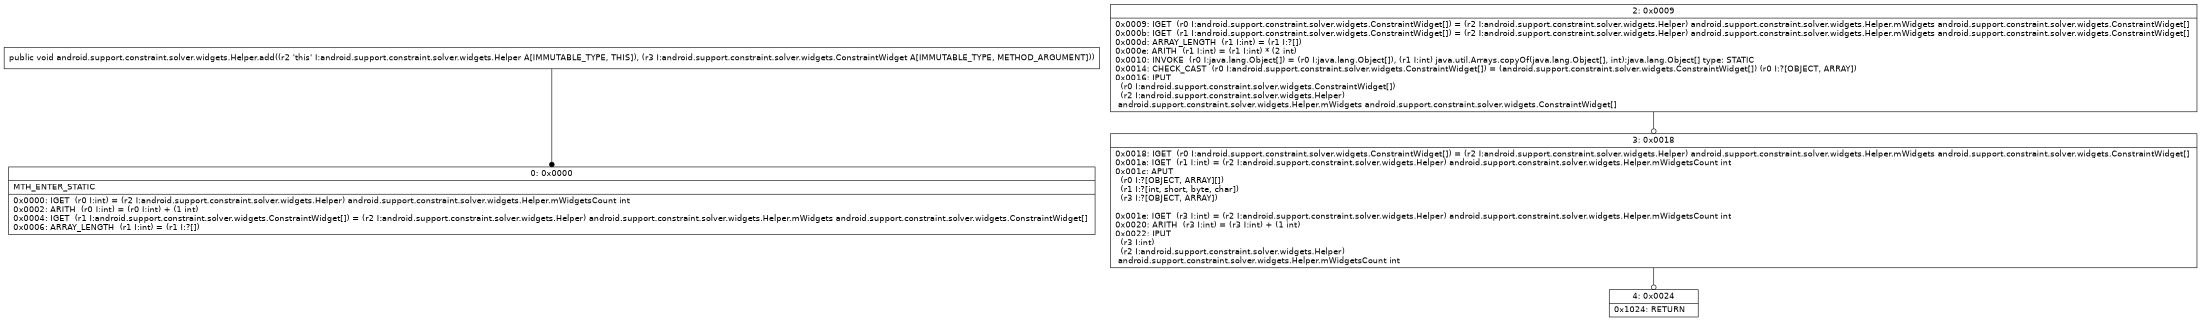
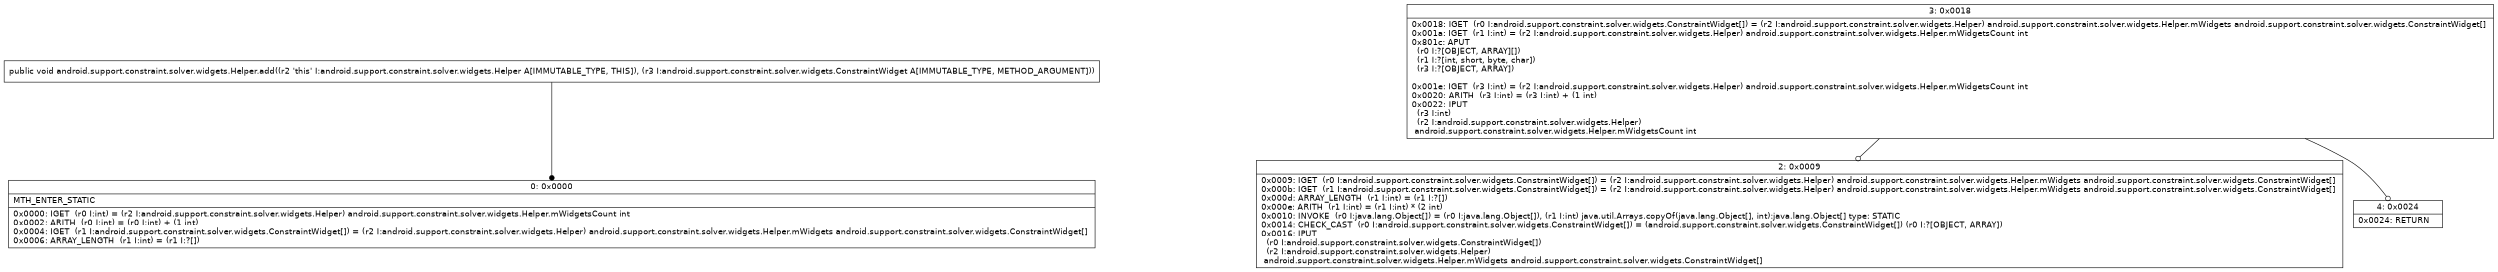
edge "2: 0x0009" -> "3: 0x0018": reversed
node "3: 0x0018": text "0x001c: APUT" -> "0x801c: APUT"
node "4: 0x0024": text "0x1024: RETURN" -> "0x0024: RETURN"
